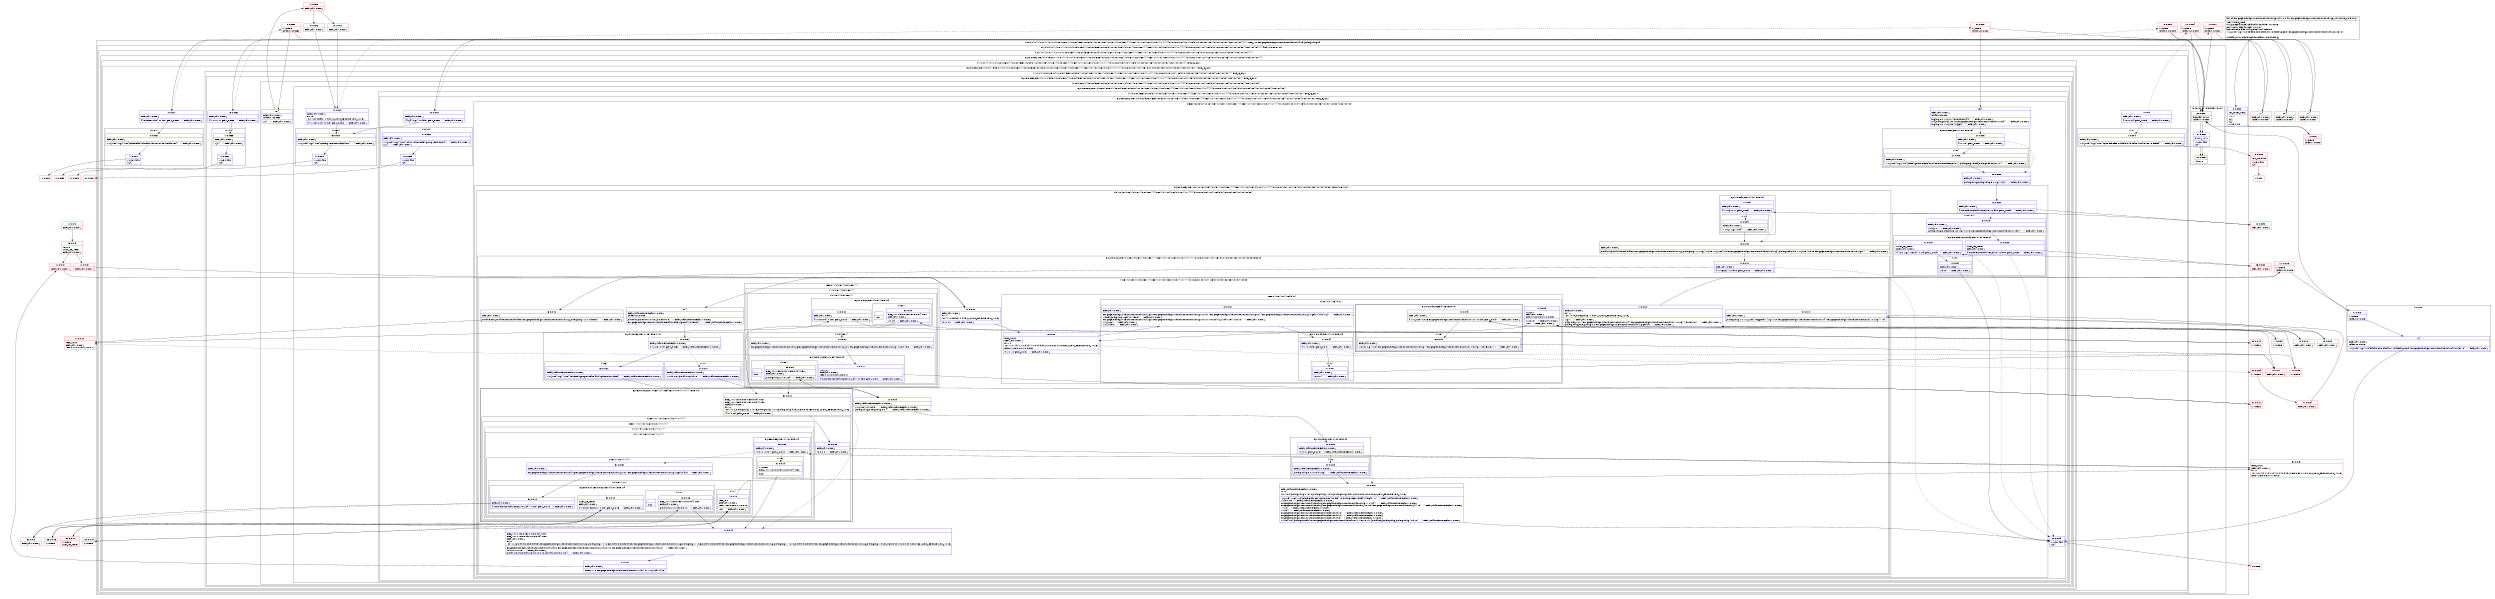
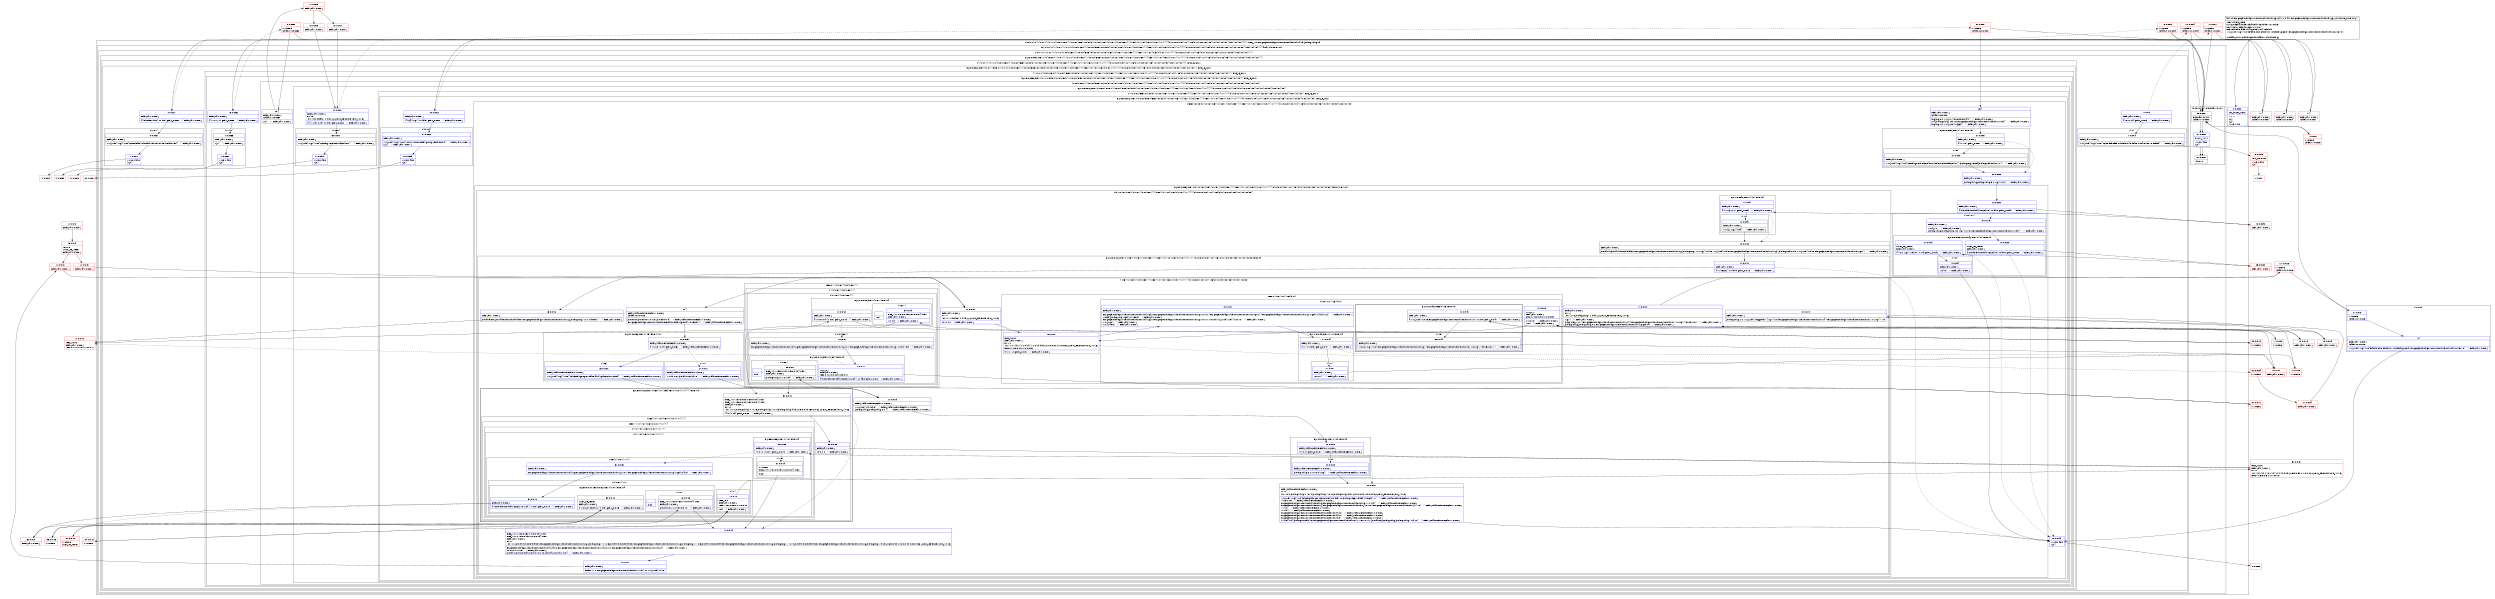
edge "30: 0x0087" -> "25: 0x006a": now "30: 0x0087" -> "31: 0x0089"
